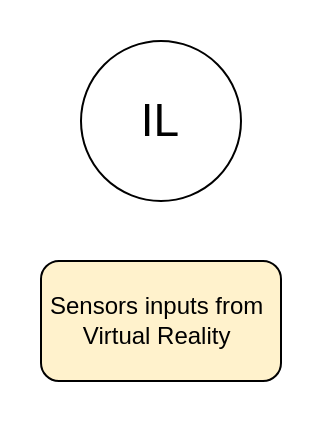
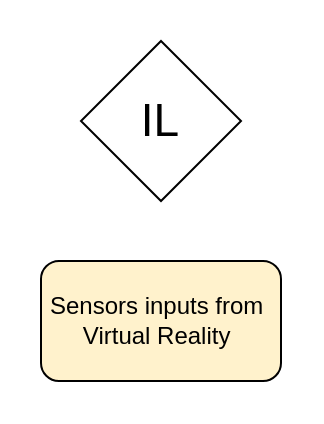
node "IL": shape ellipse -> diamond
